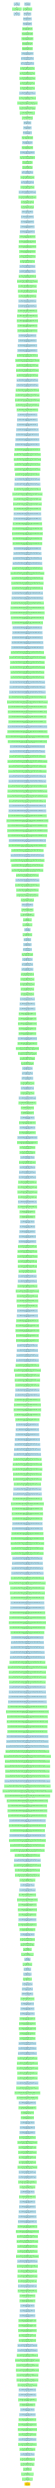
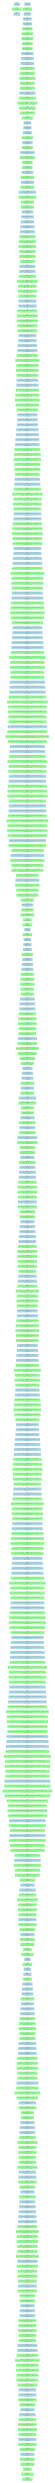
node "Step 505 栈: [0 12] 符号: [# Program] 输入: # 动作: 接受 ✅": removed
